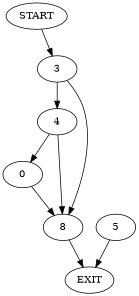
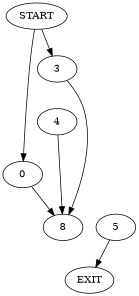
edge "3" -> "4": removed
edge "4" -> "0": now "START" -> "0"
edge "8" -> "EXIT": removed
